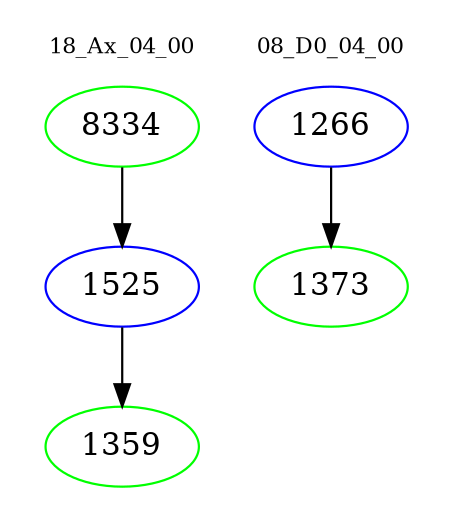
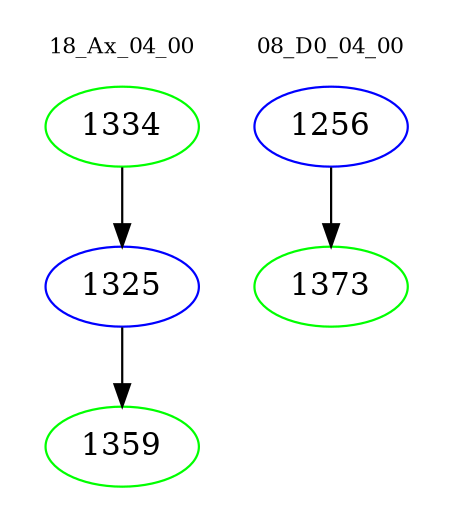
node "8334": label "8334" -> "1334"
node "1266": label "1266" -> "1256"
node "1525": label "1525" -> "1325"
